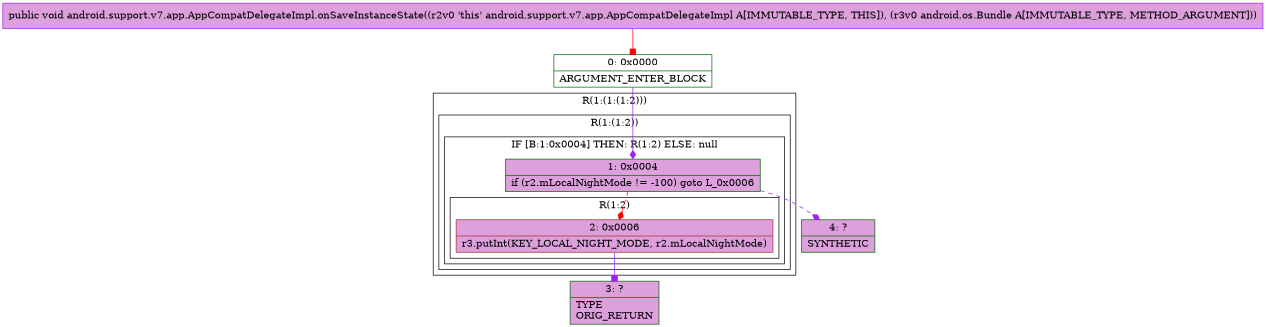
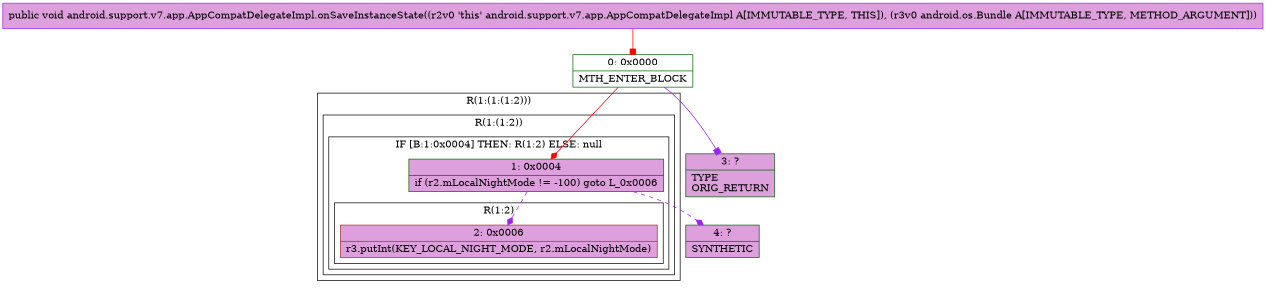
node "0: 0x0000": text "ARGUMENT_ENTER_BLOCK" -> "MTH_ENTER_BLOCK"
edge "0: 0x0000" -> "1: 0x0004": color purple -> red
edge "1: 0x0004" -> "2: 0x0006": color red -> purple
edge "2: 0x0006" -> "3: ?": now "0: 0x0000" -> "3: ?"
